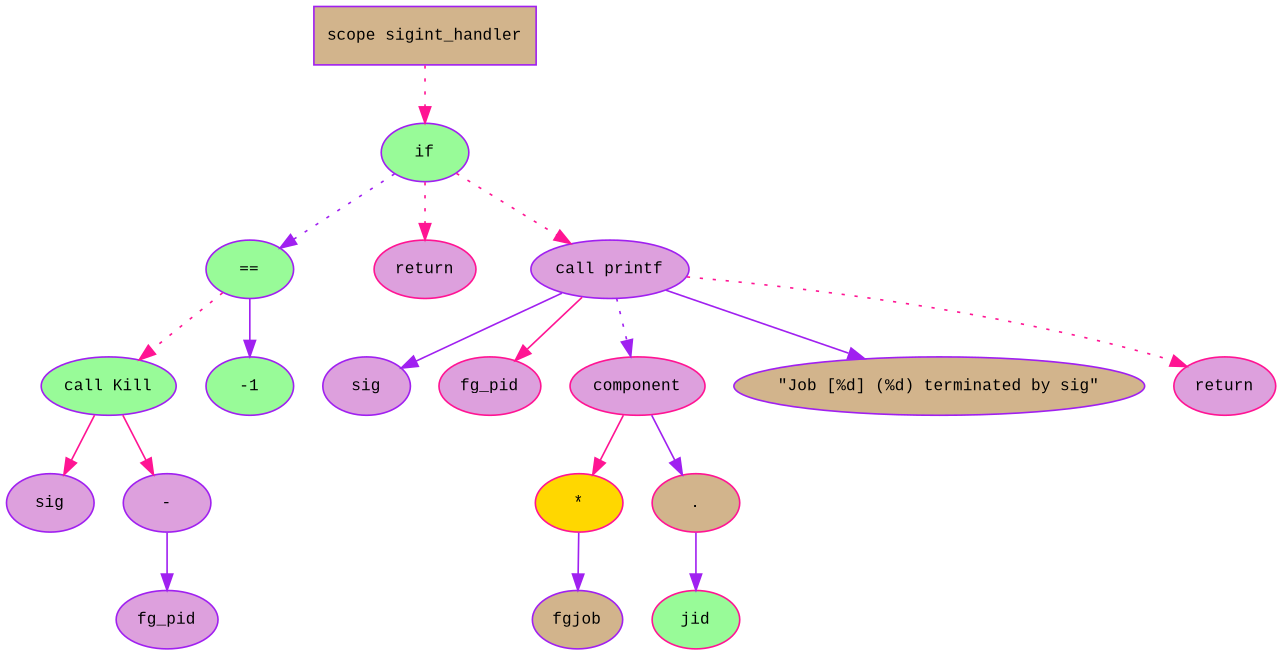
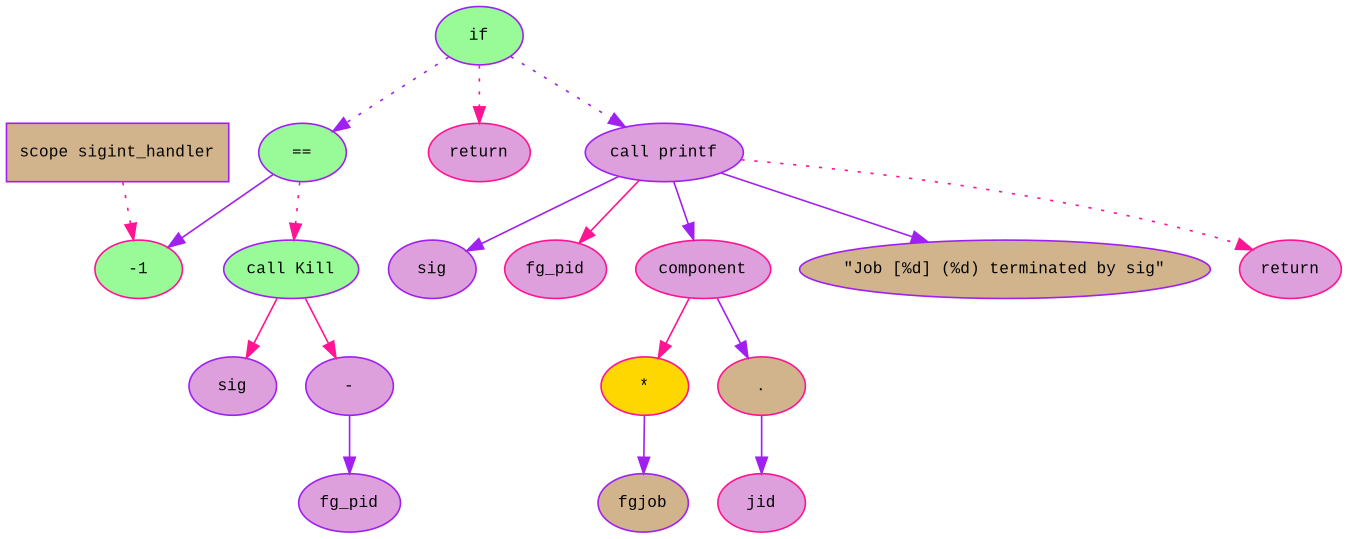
edge "scope sigint_handler" -> "if": now "scope sigint_handler" -> "-1"
edge "if" -> "call printf": color deeppink -> purple
edge "call printf" -> "component": style dotted -> solid
node "-1": color purple -> deeppink
node "jid": fillcolor palegreen -> plum
